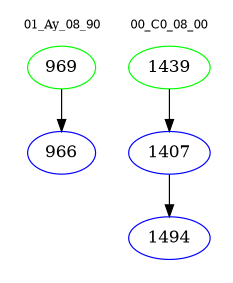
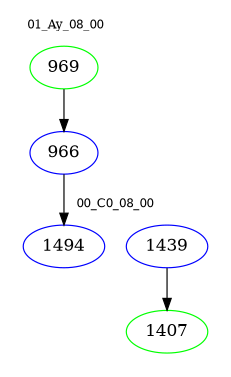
cluster "01_Ay_08_90": label "01_Ay_08_90" -> "01_Ay_08_00"
node "1439": color green -> blue
node "1407": color blue -> green
edge "1407" -> "1494": now "966" -> "1494"
